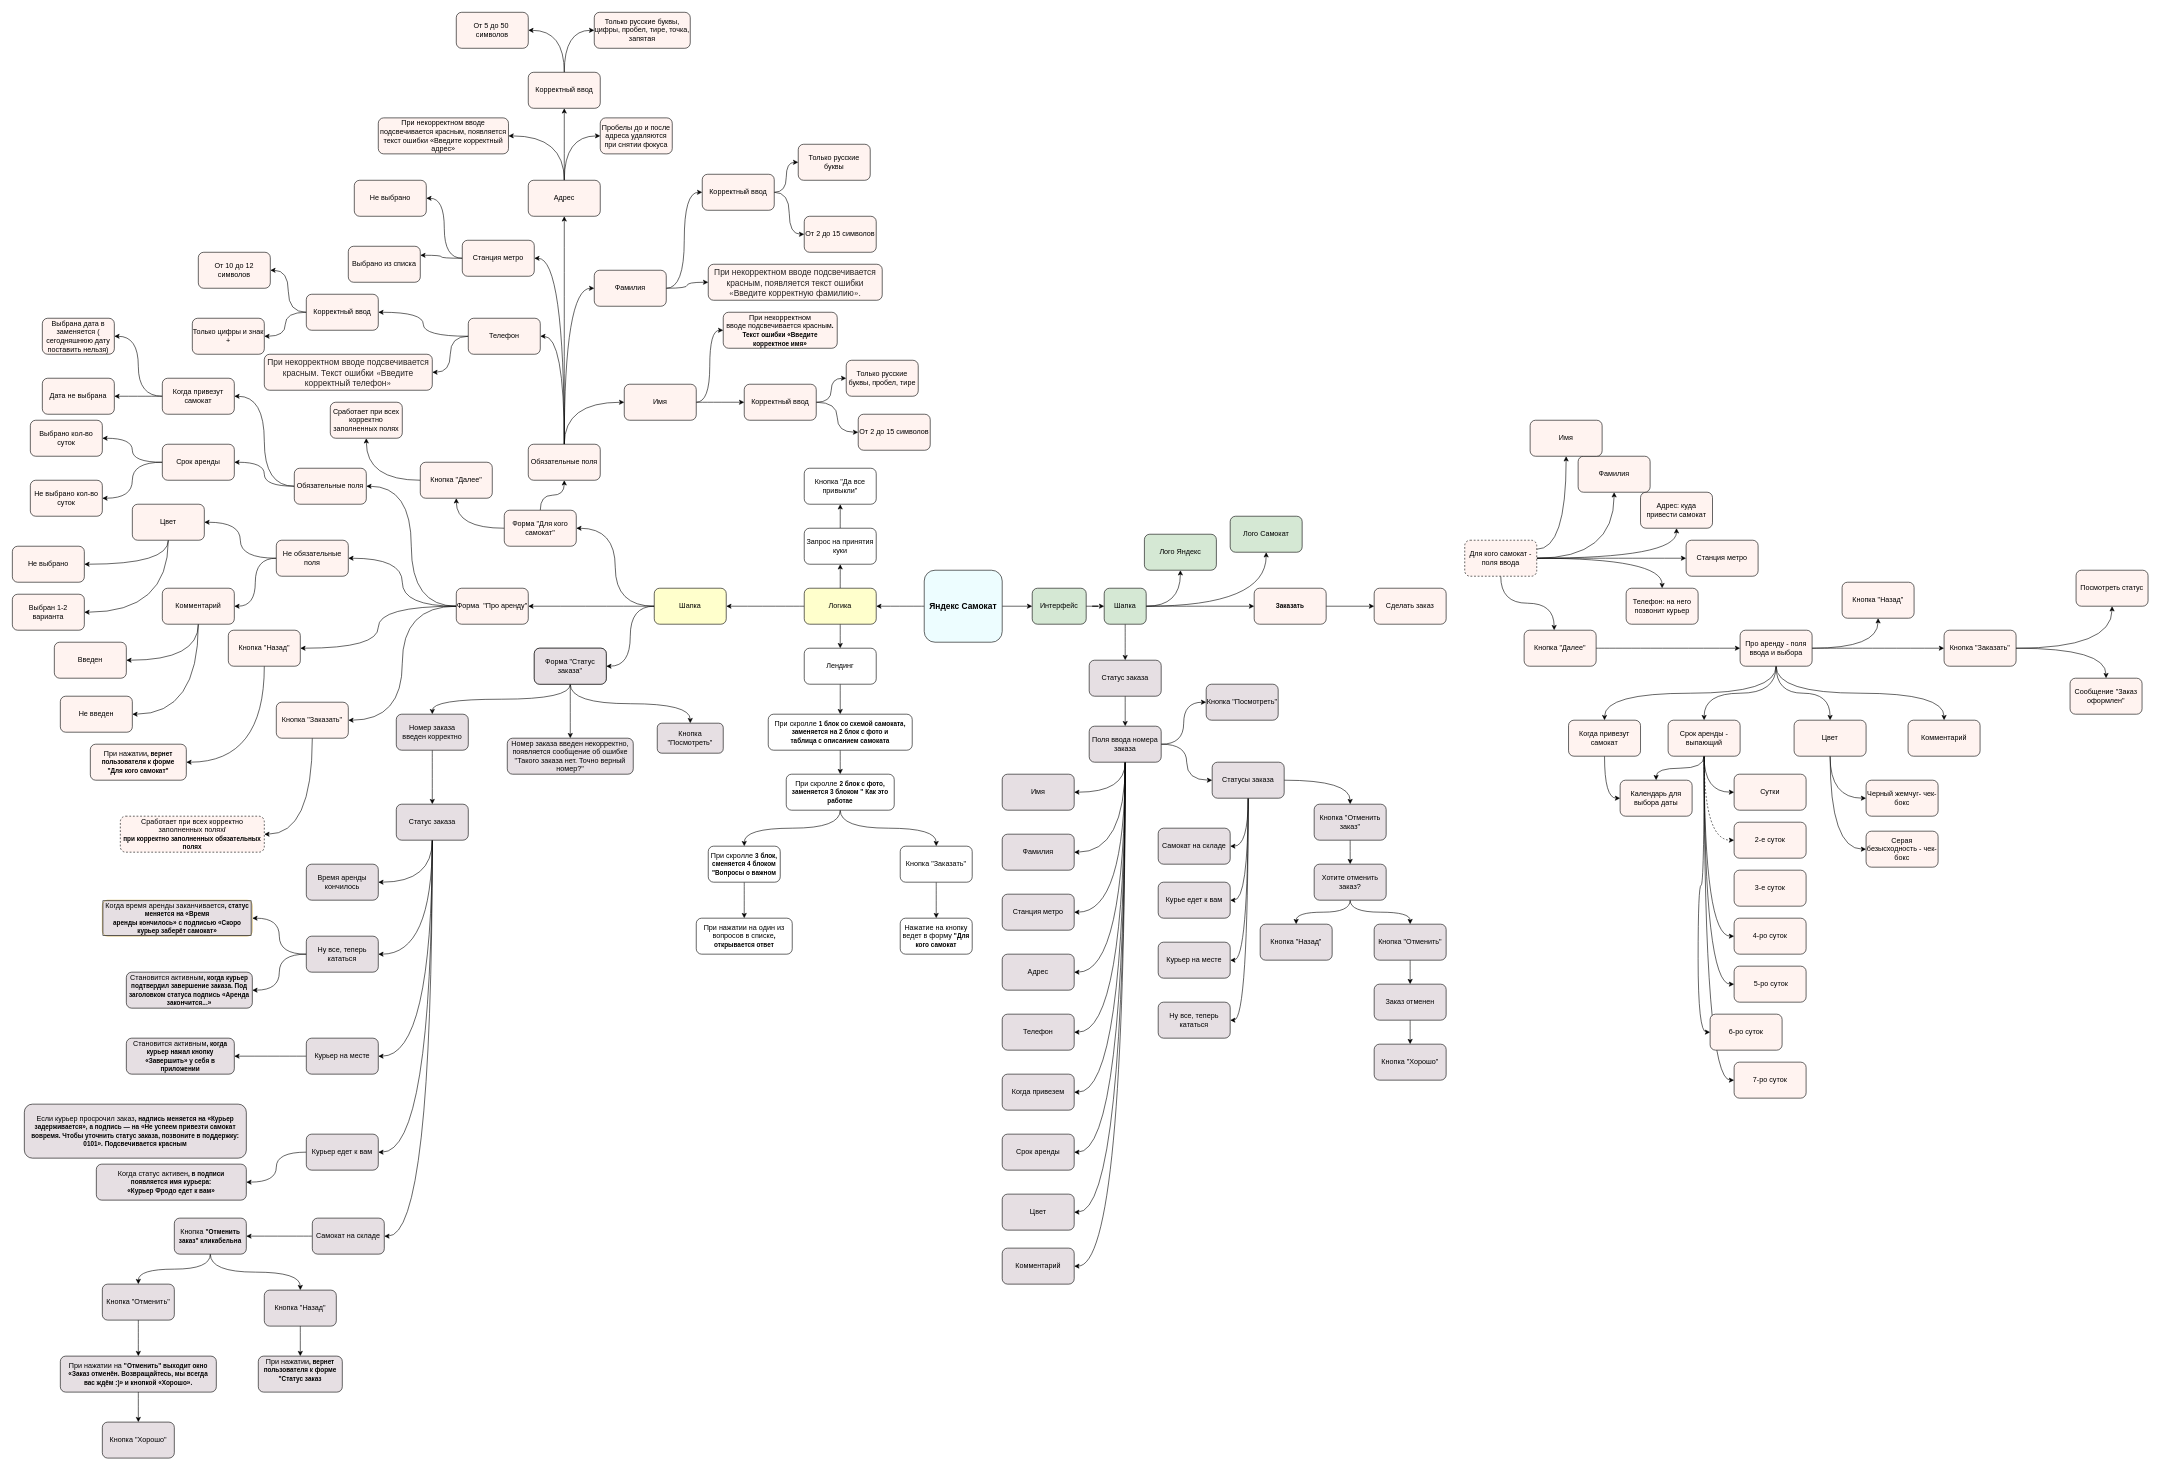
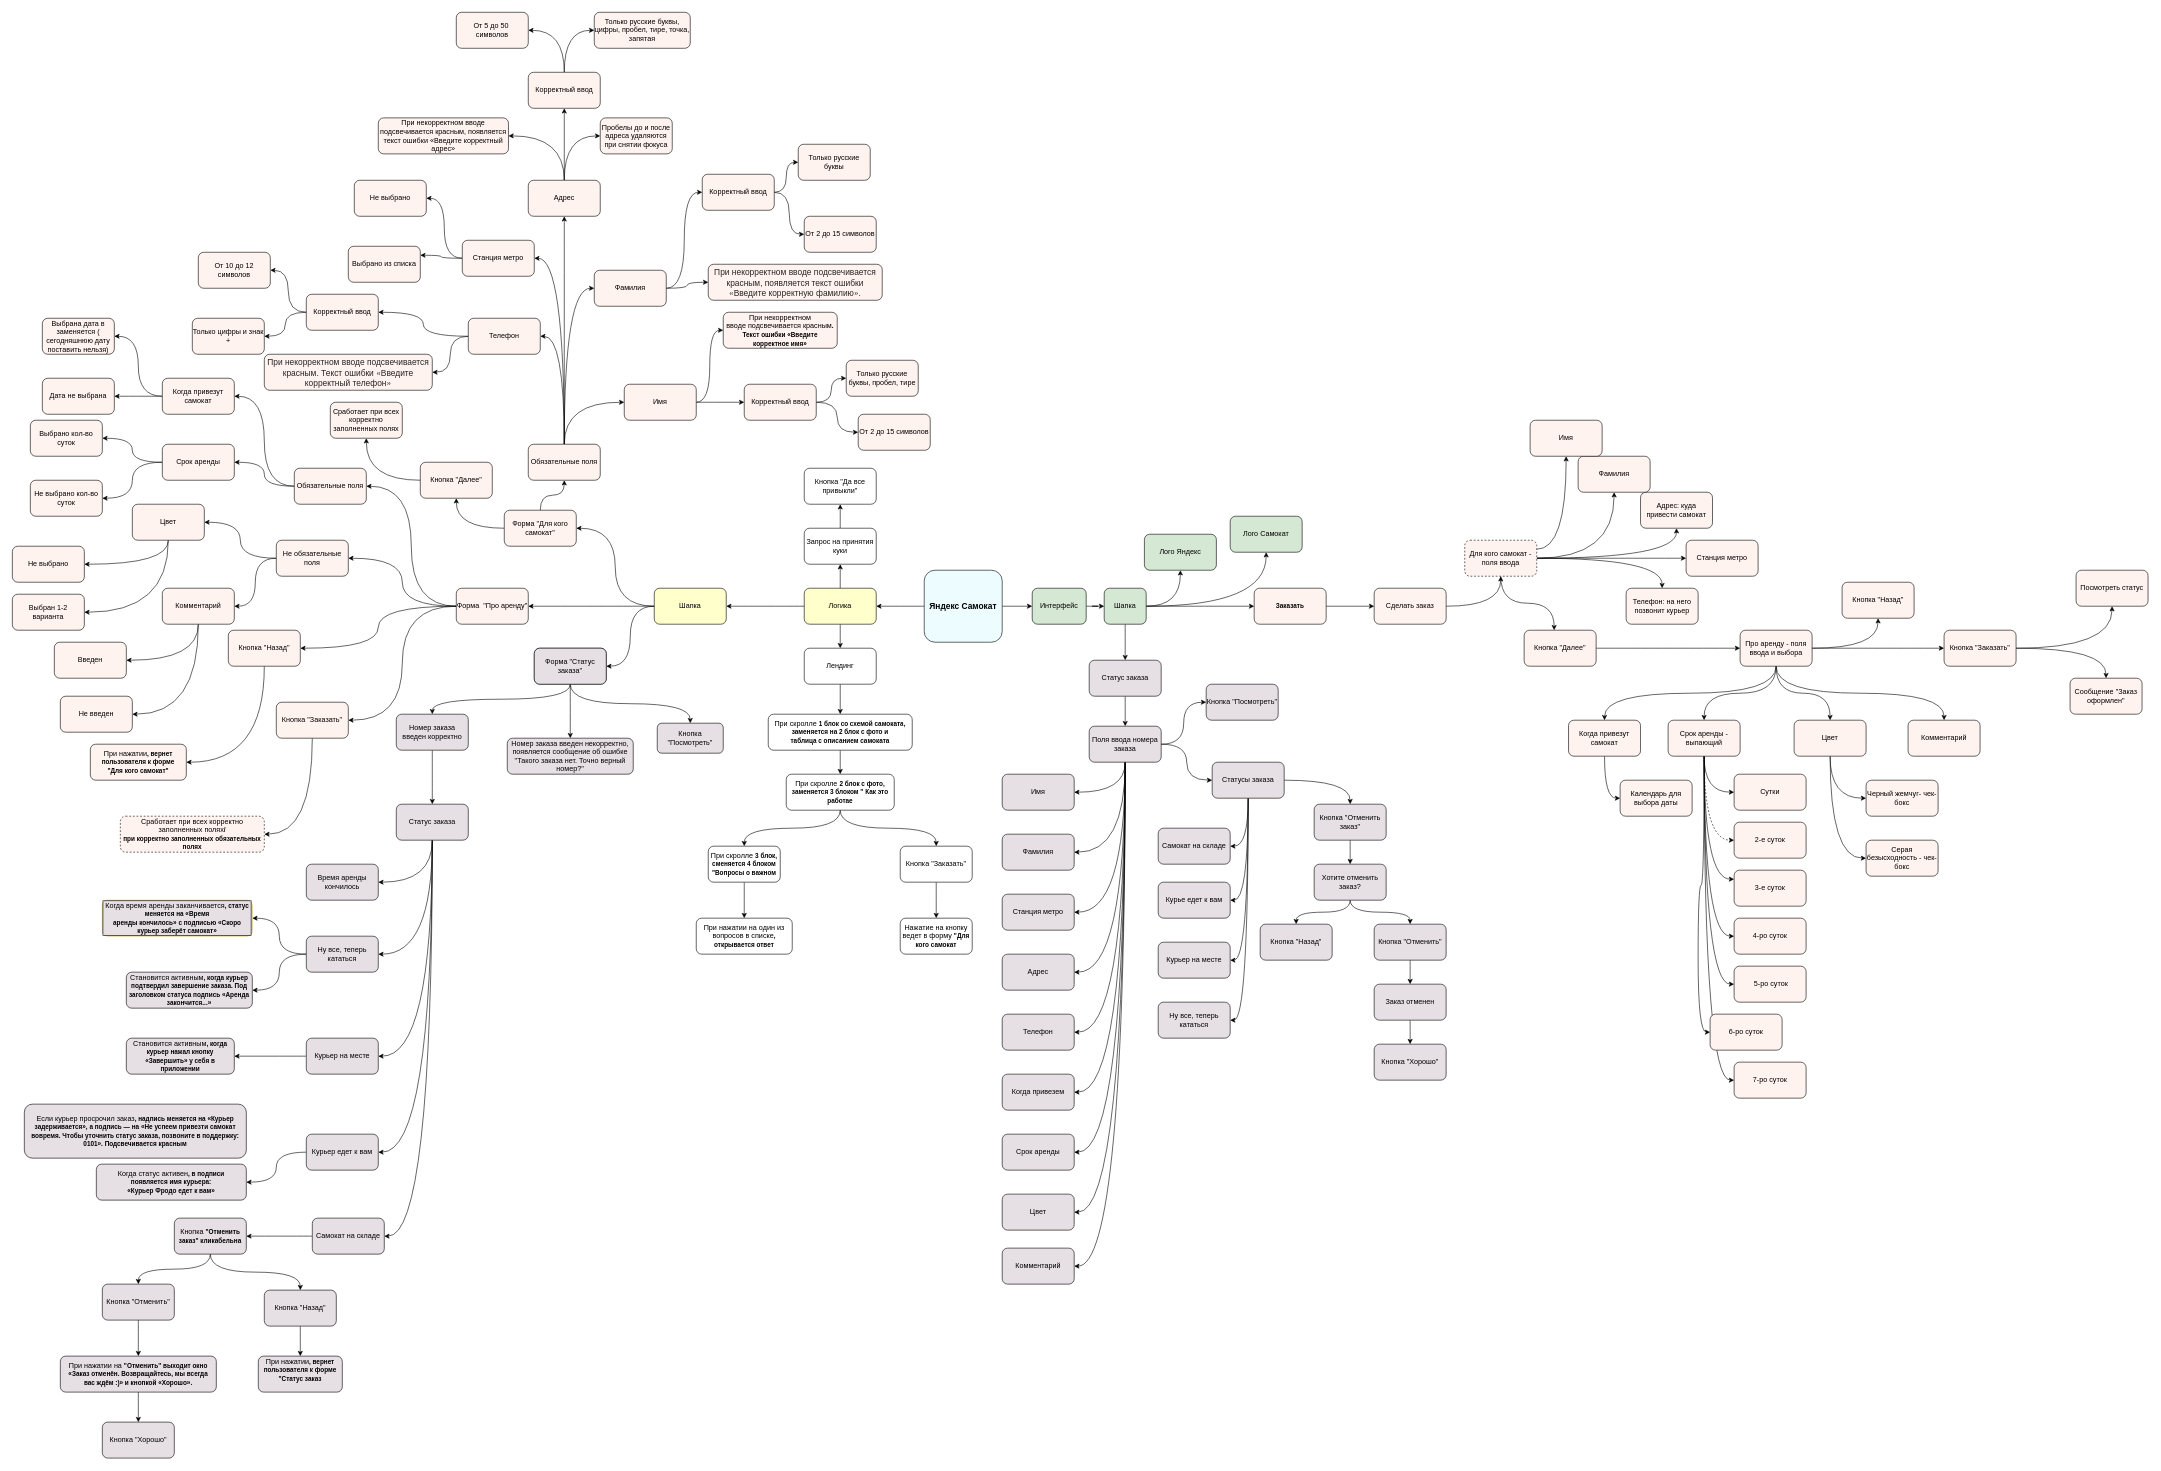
edge "Сделать заказ" -> "Для кого самокат - поля ввода": added
edge "Срок аренды - выпающий" -> "Календарь для выбора даты": now "Срок аренды - выпающий" -> "3-е суток"
node "Серая безысходность - чек-бокс": moved (1902, 849) -> (1902, 858)
